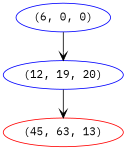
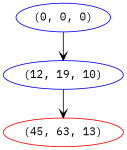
node "(6, 0, 0)": label "(6, 0, 0)" -> "(0, 0, 0)"
node "(12, 19, 20)": label "(12, 19, 20)" -> "(12, 19, 10)"
